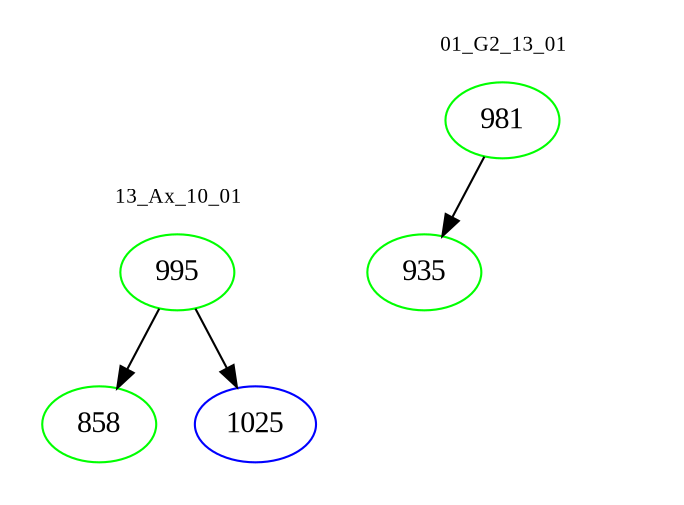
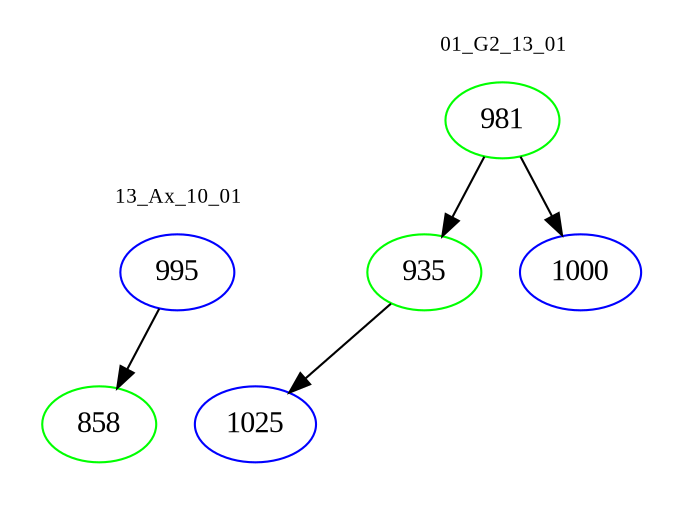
node "995": color green -> blue
node "1000": added
edge "995" -> "1025": now "935" -> "1025"
